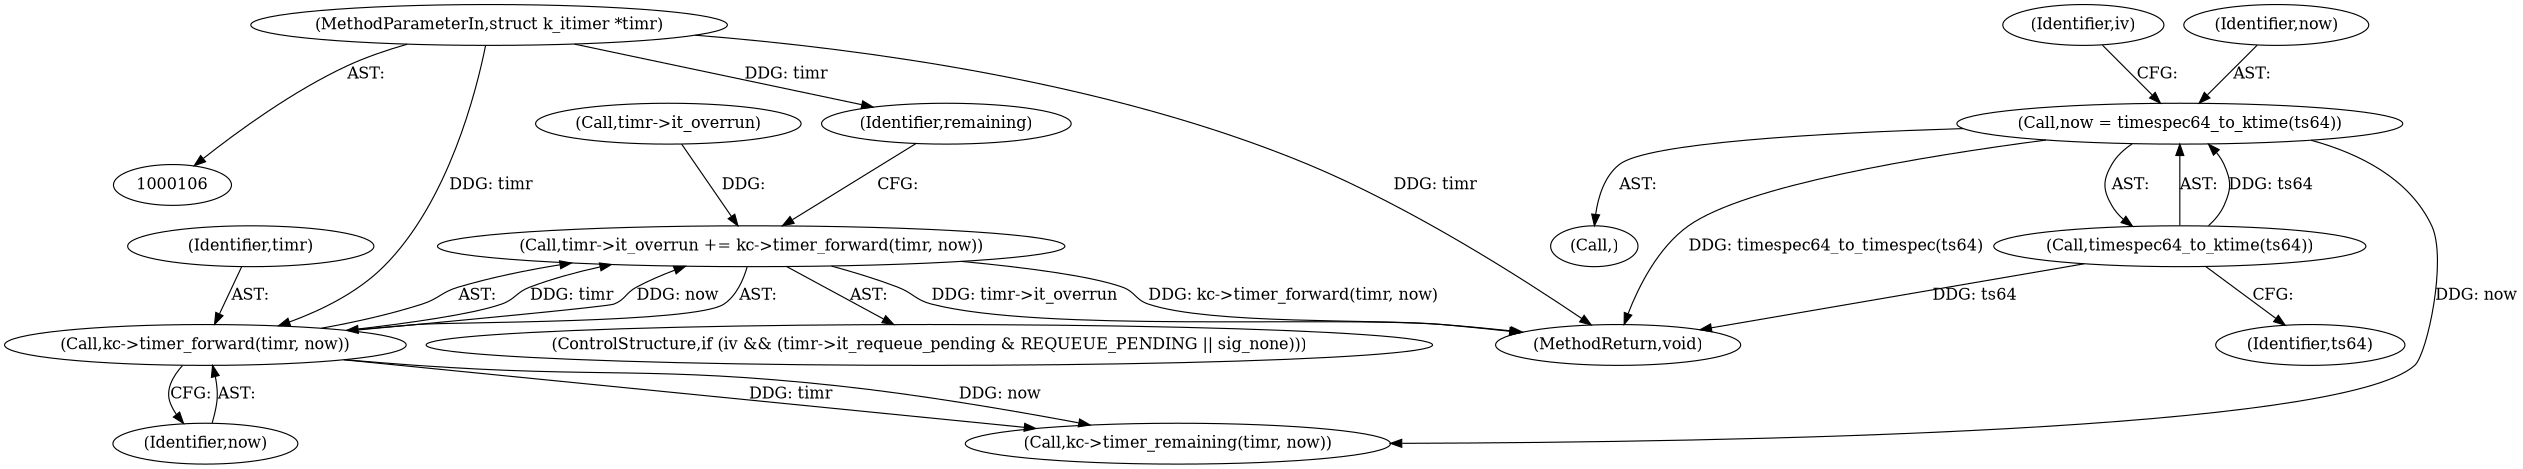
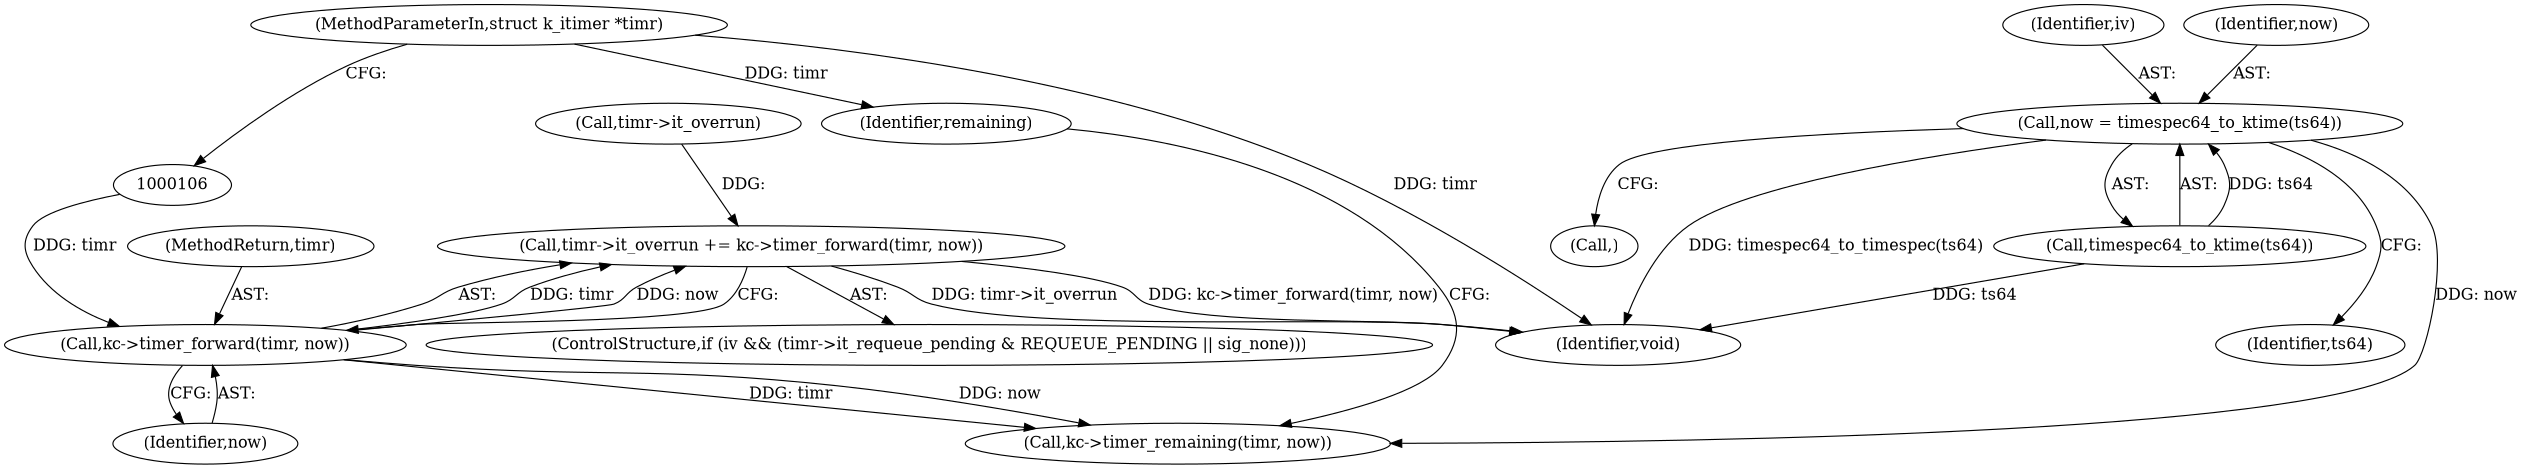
edge "(MethodParameterIn,struct k_itimer *timr)" -> "1000106": label "AST: " -> "CFG: "
edge "(Identifier,iv)" -> "(Call,now = timespec64_to_ktime(ts64))": label "CFG: " -> "AST: "
edge "(Identifier,remaining)" -> "(Call,timr->it_overrun += kc->timer_forward(timr, now))": now "(Identifier,remaining)" -> "(Call,kc->timer_remaining(timr, now))"
edge "(Call,now = timespec64_to_ktime(ts64))" -> "(Call,)": label "AST: " -> "CFG: "
edge "(MethodParameterIn,struct k_itimer *timr)" -> "(Call,kc->timer_forward(timr, now))": now "1000106" -> "(Call,kc->timer_forward(timr, now))"
node "(Identifier,timr)": label "(Identifier,timr)" -> "(MethodReturn,timr)"
edge "(Call,timespec64_to_ktime(ts64))" -> "(Identifier,ts64)": now "(Call,now = timespec64_to_ktime(ts64))" -> "(Identifier,ts64)"
edge "(Call,timr->it_overrun += kc->timer_forward(timr, now))" -> "(Call,kc->timer_forward(timr, now))": label "AST: " -> "CFG: "
node "(MethodReturn,void)": label "(MethodReturn,void)" -> "(Identifier,void)"
